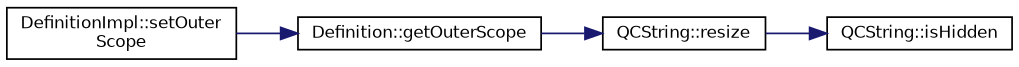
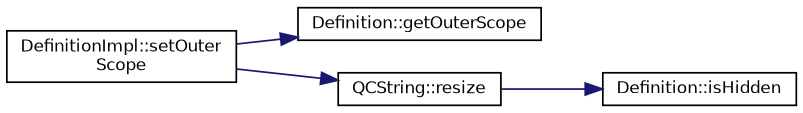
edge "Definition::getOuterScope" -> "QCString::resize": now "DefinitionImpl::setOuter Scope" -> "QCString::resize"
node "QCString::isHidden": label "QCString::isHidden" -> "Definition::isHidden"
